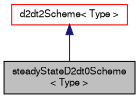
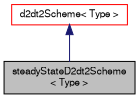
node "steadyStateD2dt0Scheme < Type >": label "steadyStateD2dt0Scheme < Type >" -> "steadyStateD2dt2Scheme < Type >"
